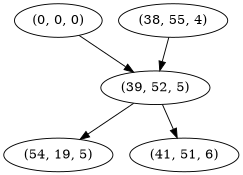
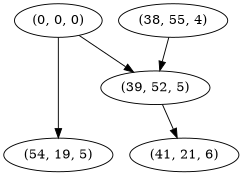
edge "(39, 52, 5)" -> "(54, 19, 5)": now "(0, 0, 0)" -> "(54, 19, 5)"
node "(41, 51, 6)": label "(41, 51, 6)" -> "(41, 21, 6)"
